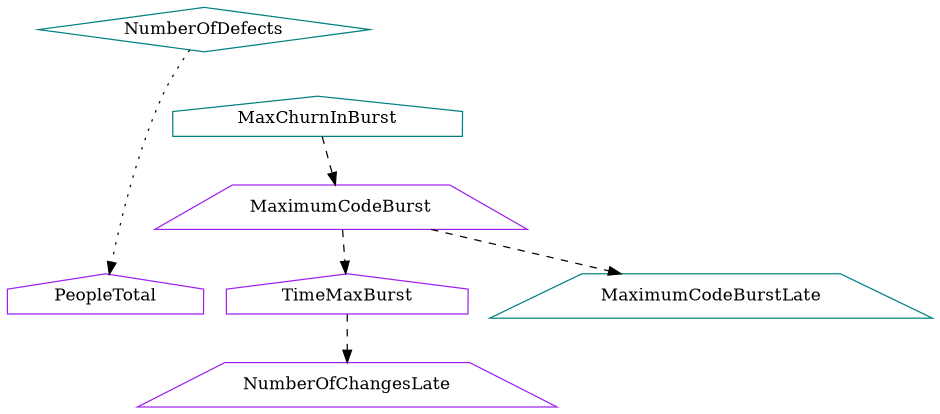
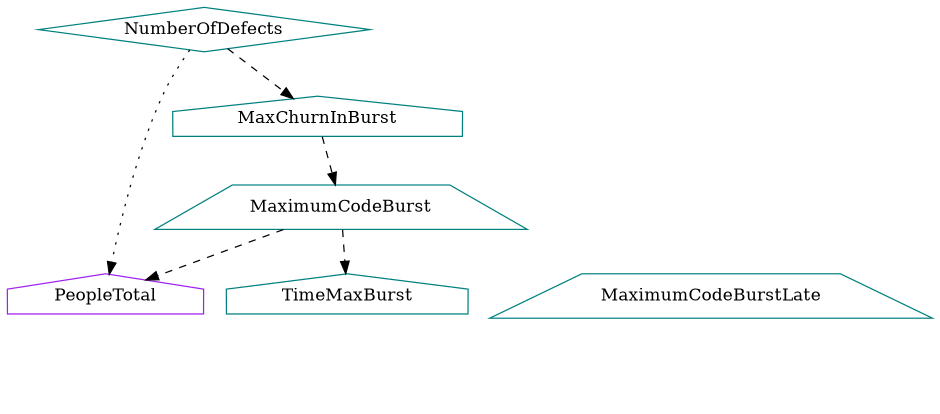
edge "NumberOfDefects" -> "MaxChurnInBurst": added
node "MaximumCodeBurst": color purple -> teal
edge "MaximumCodeBurst" -> "MaximumCodeBurstLate": now "MaximumCodeBurst" -> "PeopleTotal"
node "TimeMaxBurst": color purple -> teal
node "NumberOfChangesLate": removed
